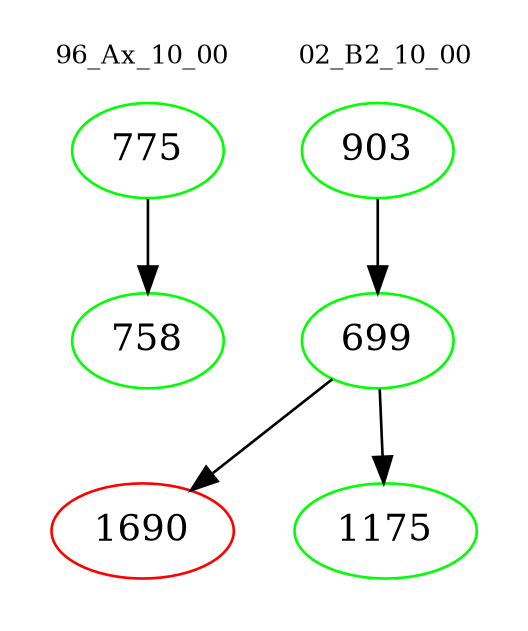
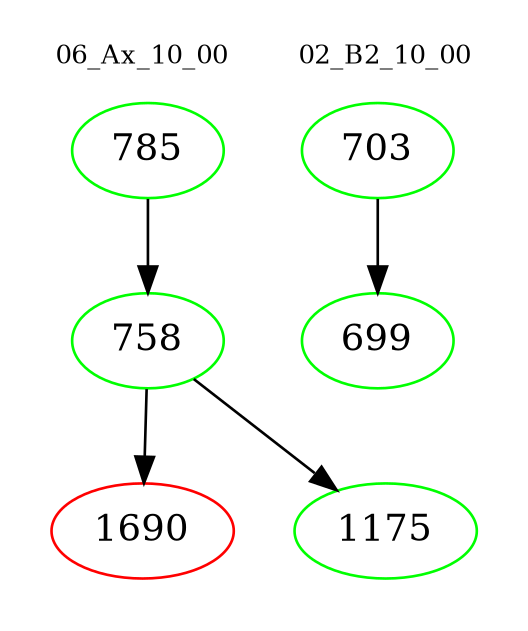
cluster "96_Ax_10_00": label "96_Ax_10_00" -> "06_Ax_10_00"
node "775": label "775" -> "785"
node "903": label "903" -> "703"
edge "699" -> "1690": now "758" -> "1690"
edge "699" -> "1175": now "758" -> "1175"
